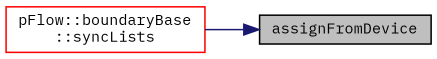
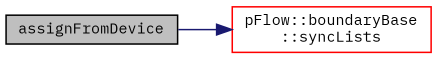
edge "pFlow::boundaryBase ::syncLists" -> "assignFromDevice": reversed
